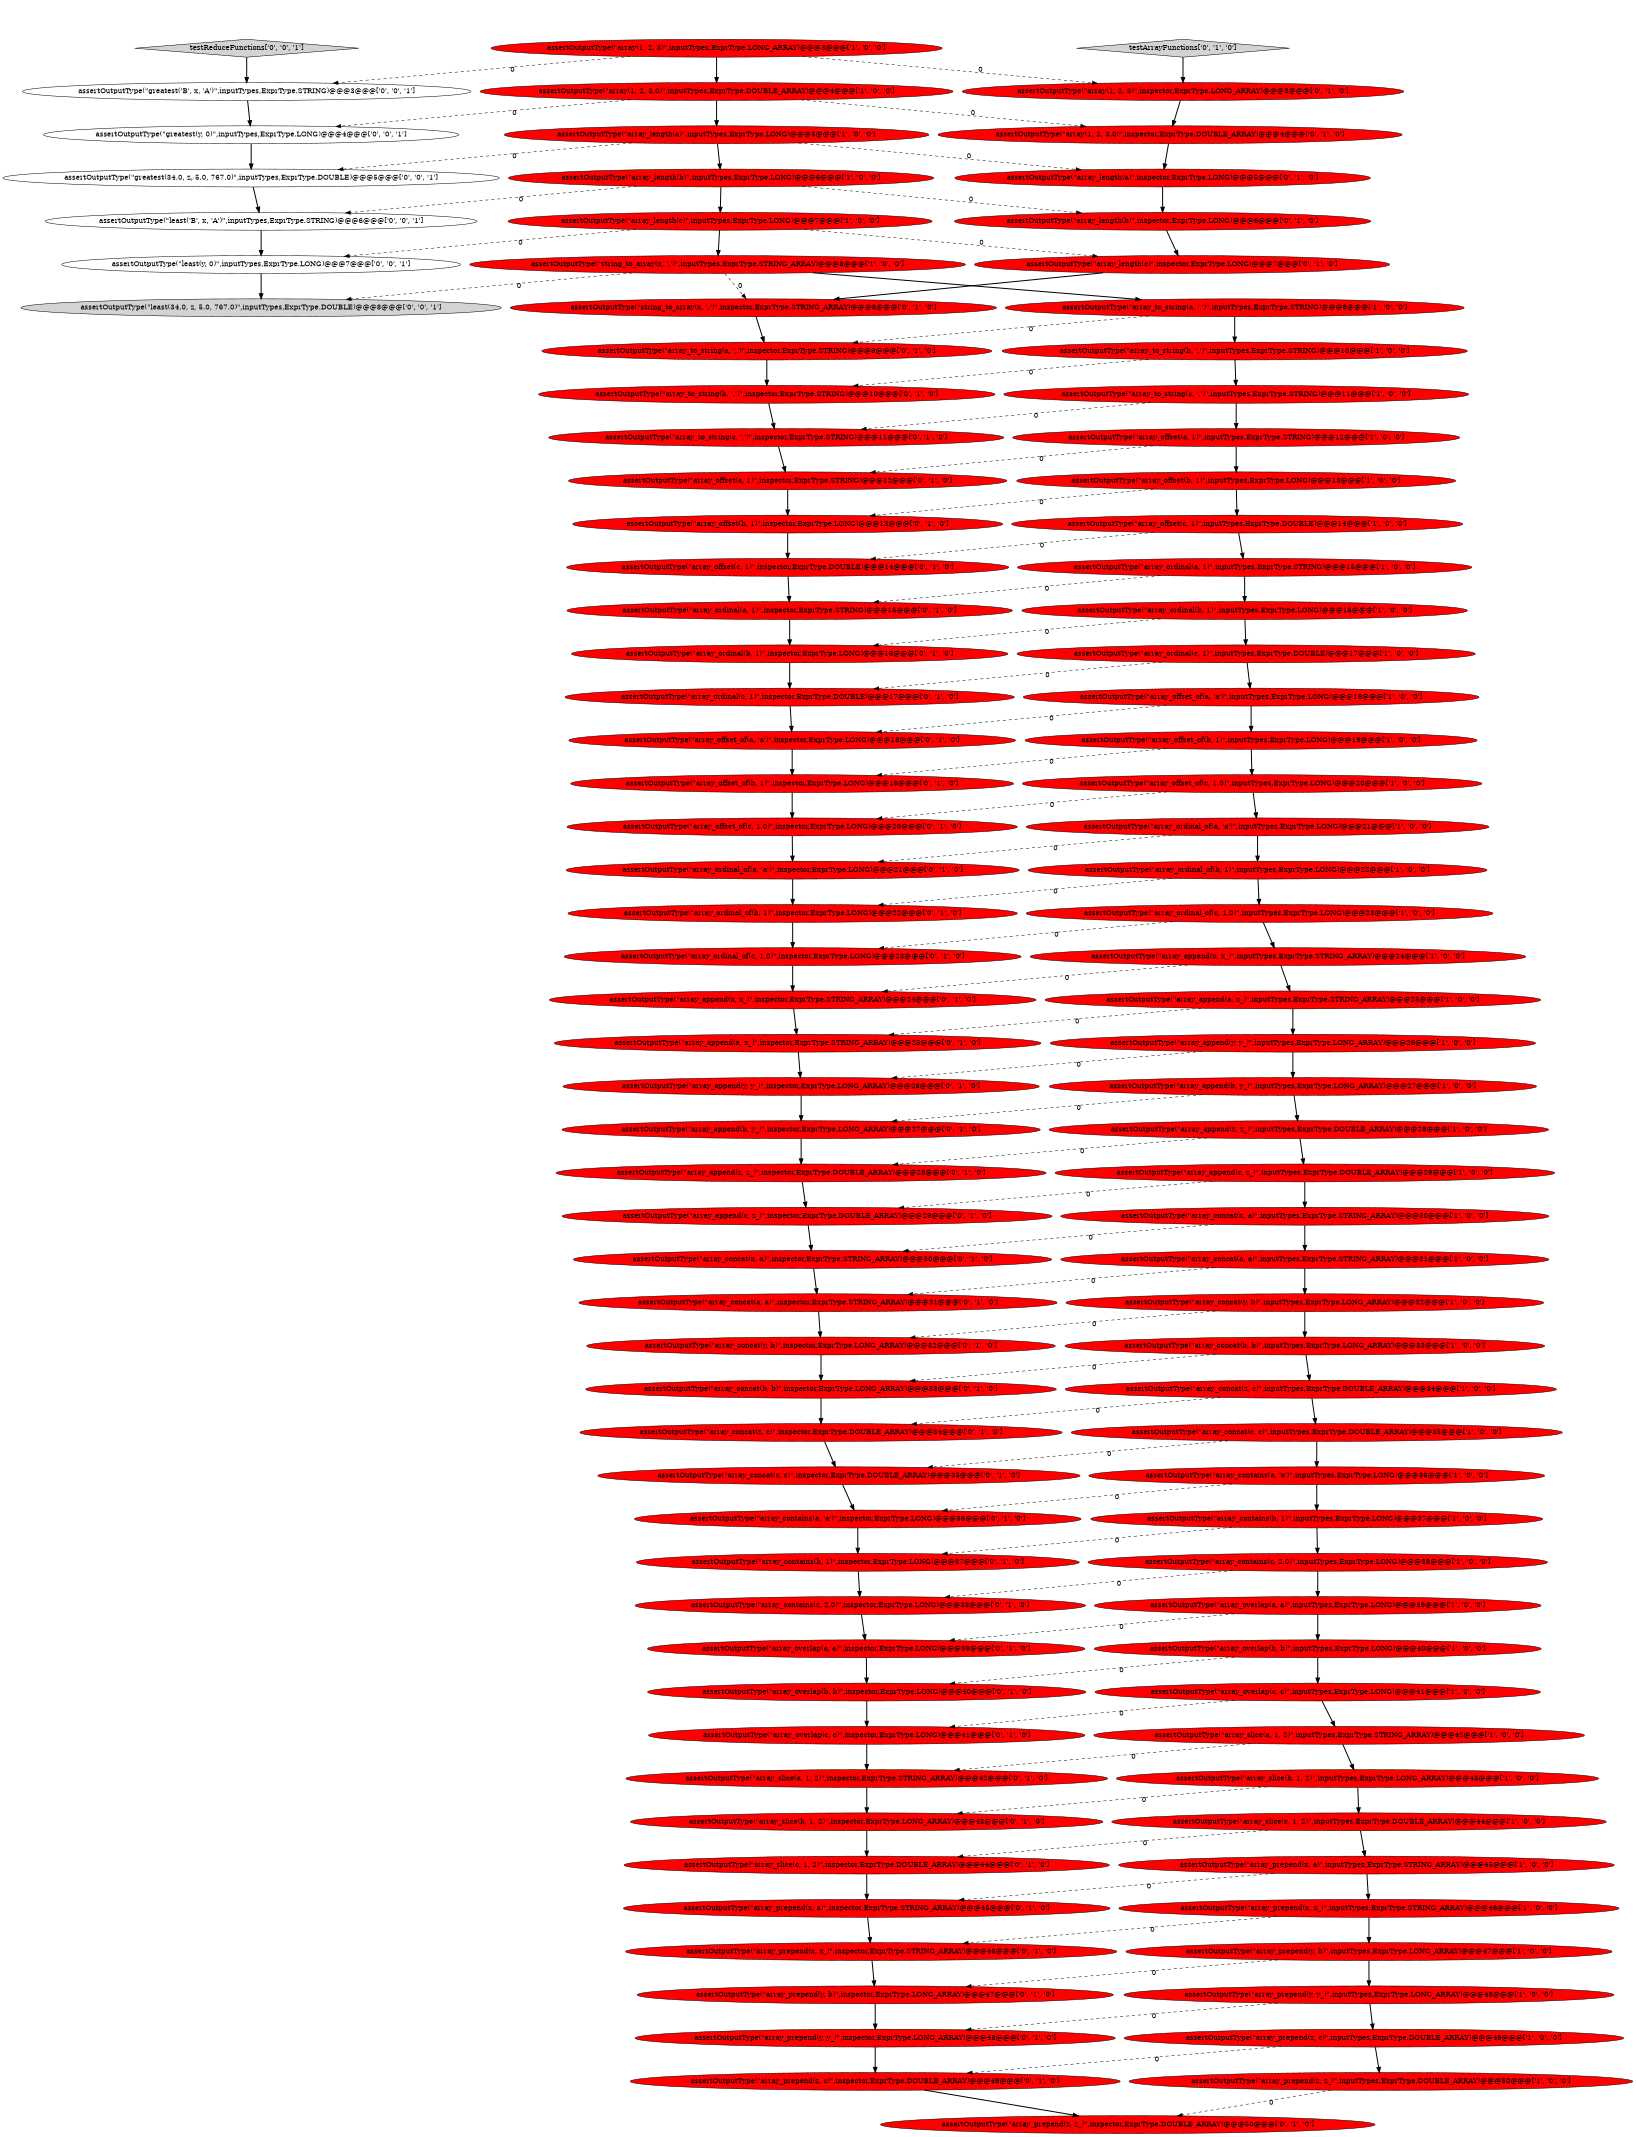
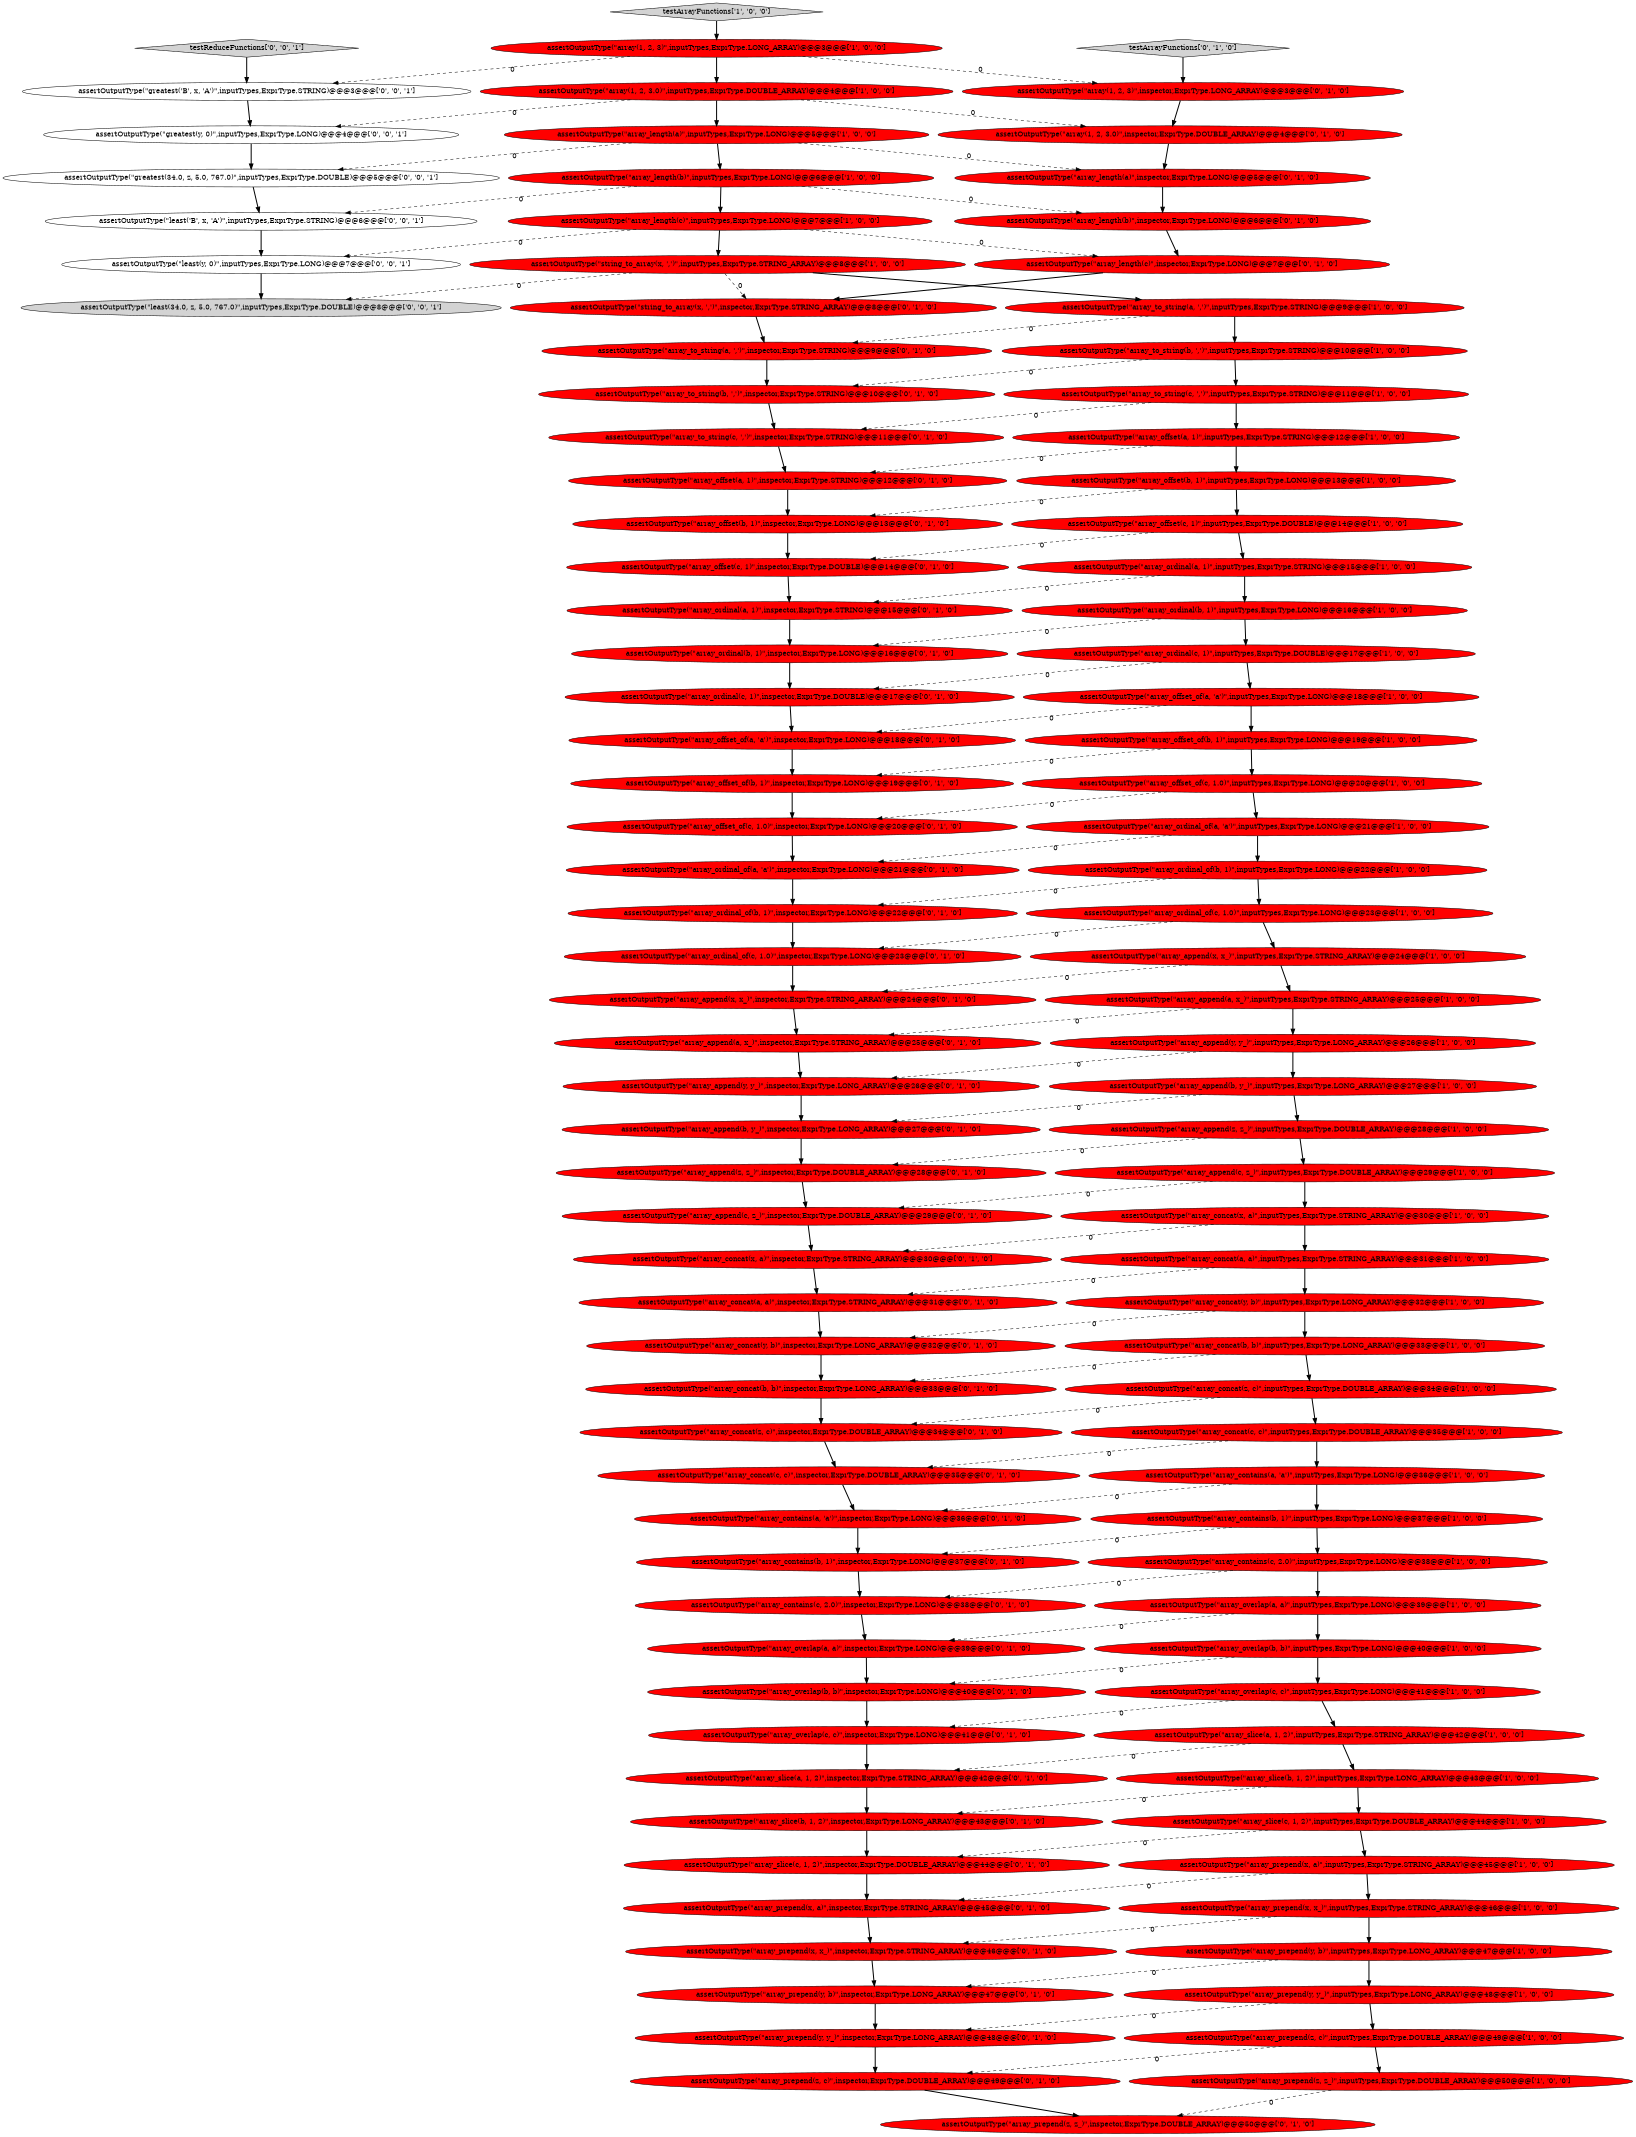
node "testArrayFunctions['1', '0', '0']": added
